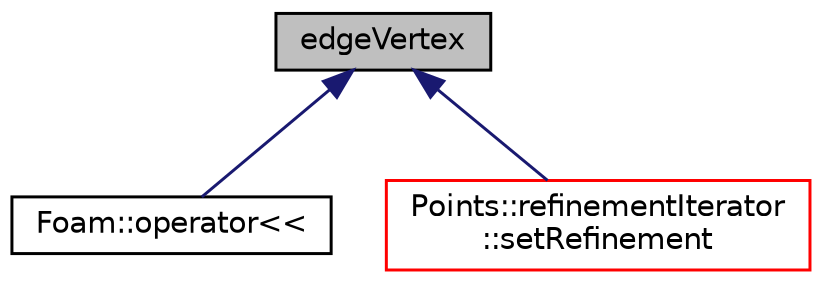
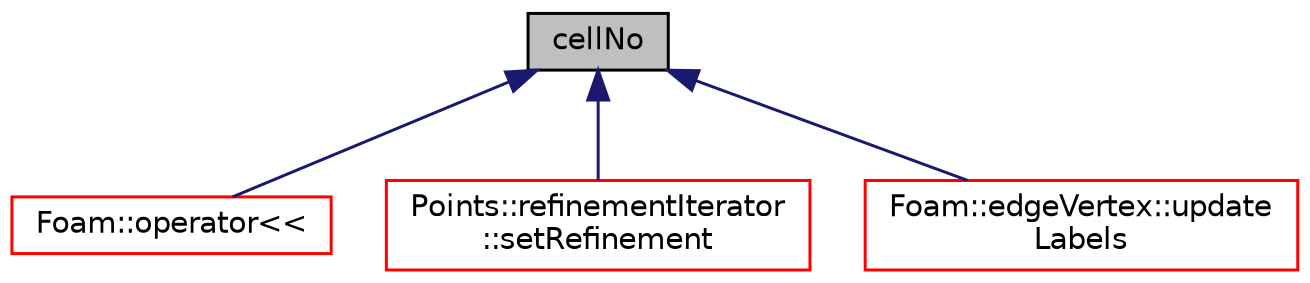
node "edgeVertex": label "edgeVertex" -> "cellNo"
node "Foam::operator<<": color black -> red
node "Foam::edgeVertex::update Labels": added
